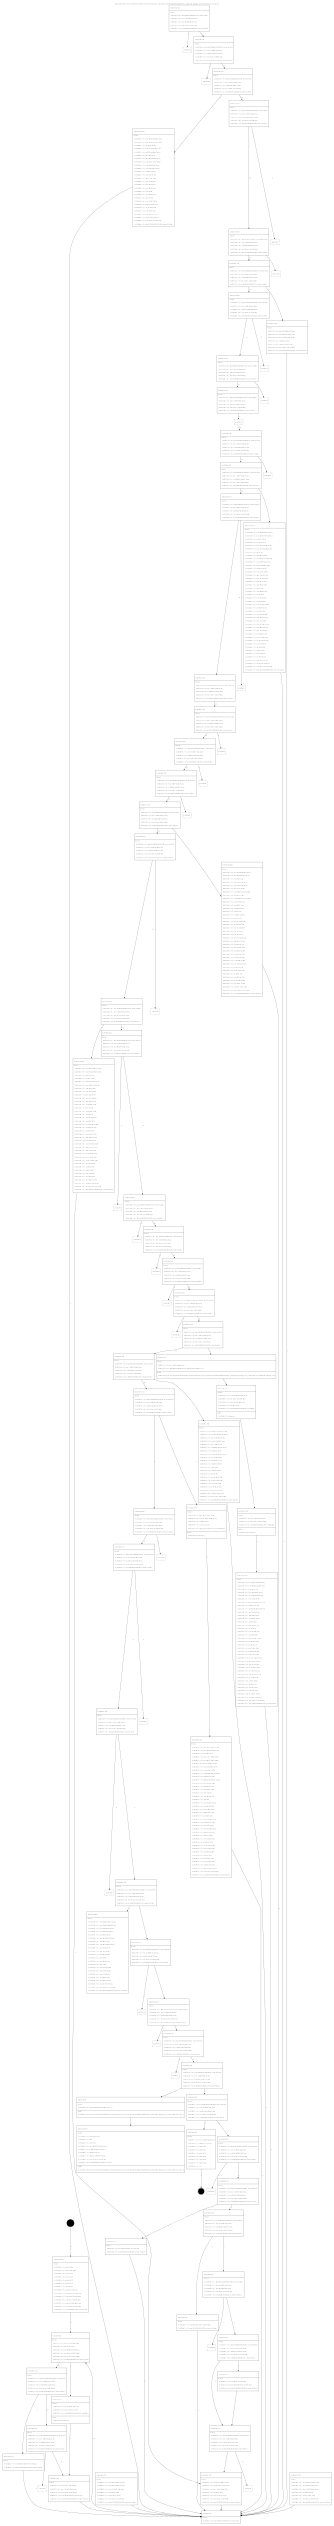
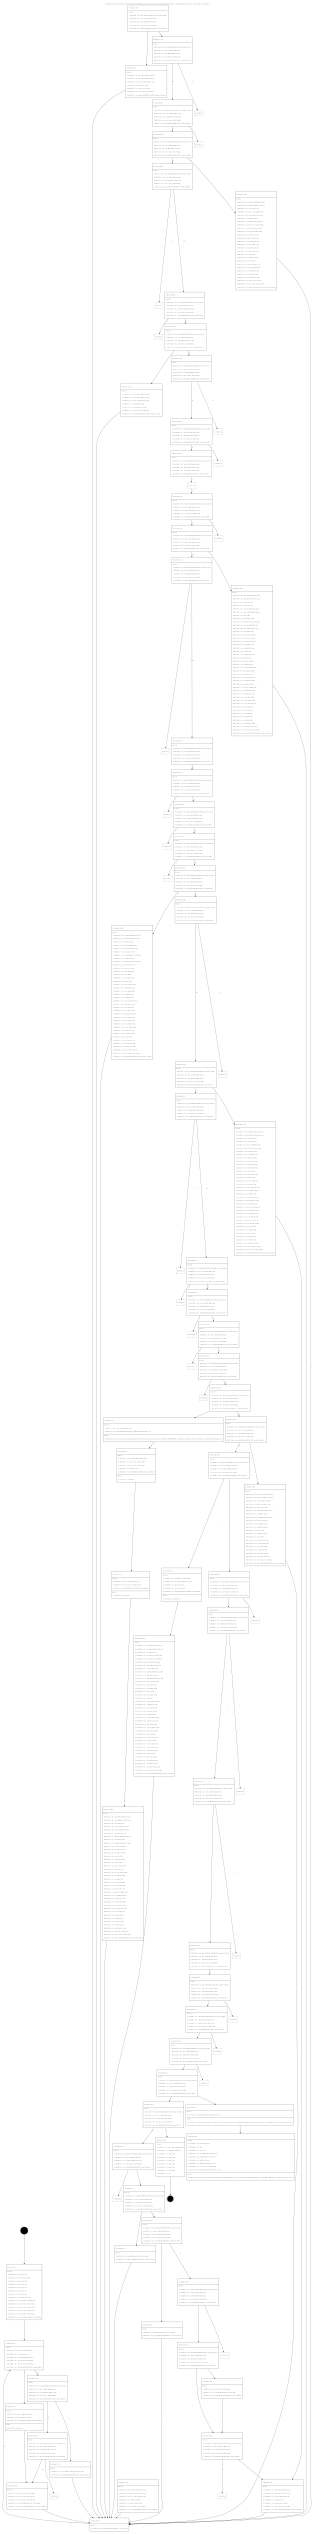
node "0x4012cb [25]": added
node "0x401990 [88]": removed
